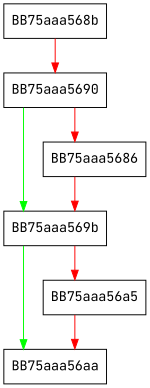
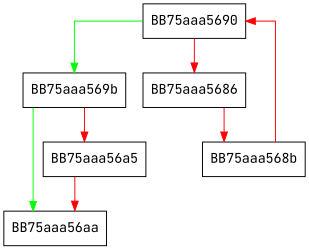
edge "BB75aaa5686" -> "BB75aaa569b": now "BB75aaa5686" -> "BB75aaa568b"
